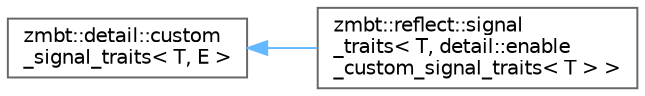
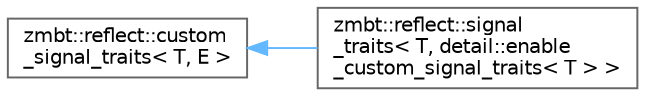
node "zmbt::detail::custom _signal_traits< T, E >": label "zmbt::detail::custom _signal_traits< T, E >" -> "zmbt::reflect::custom _signal_traits< T, E >"
